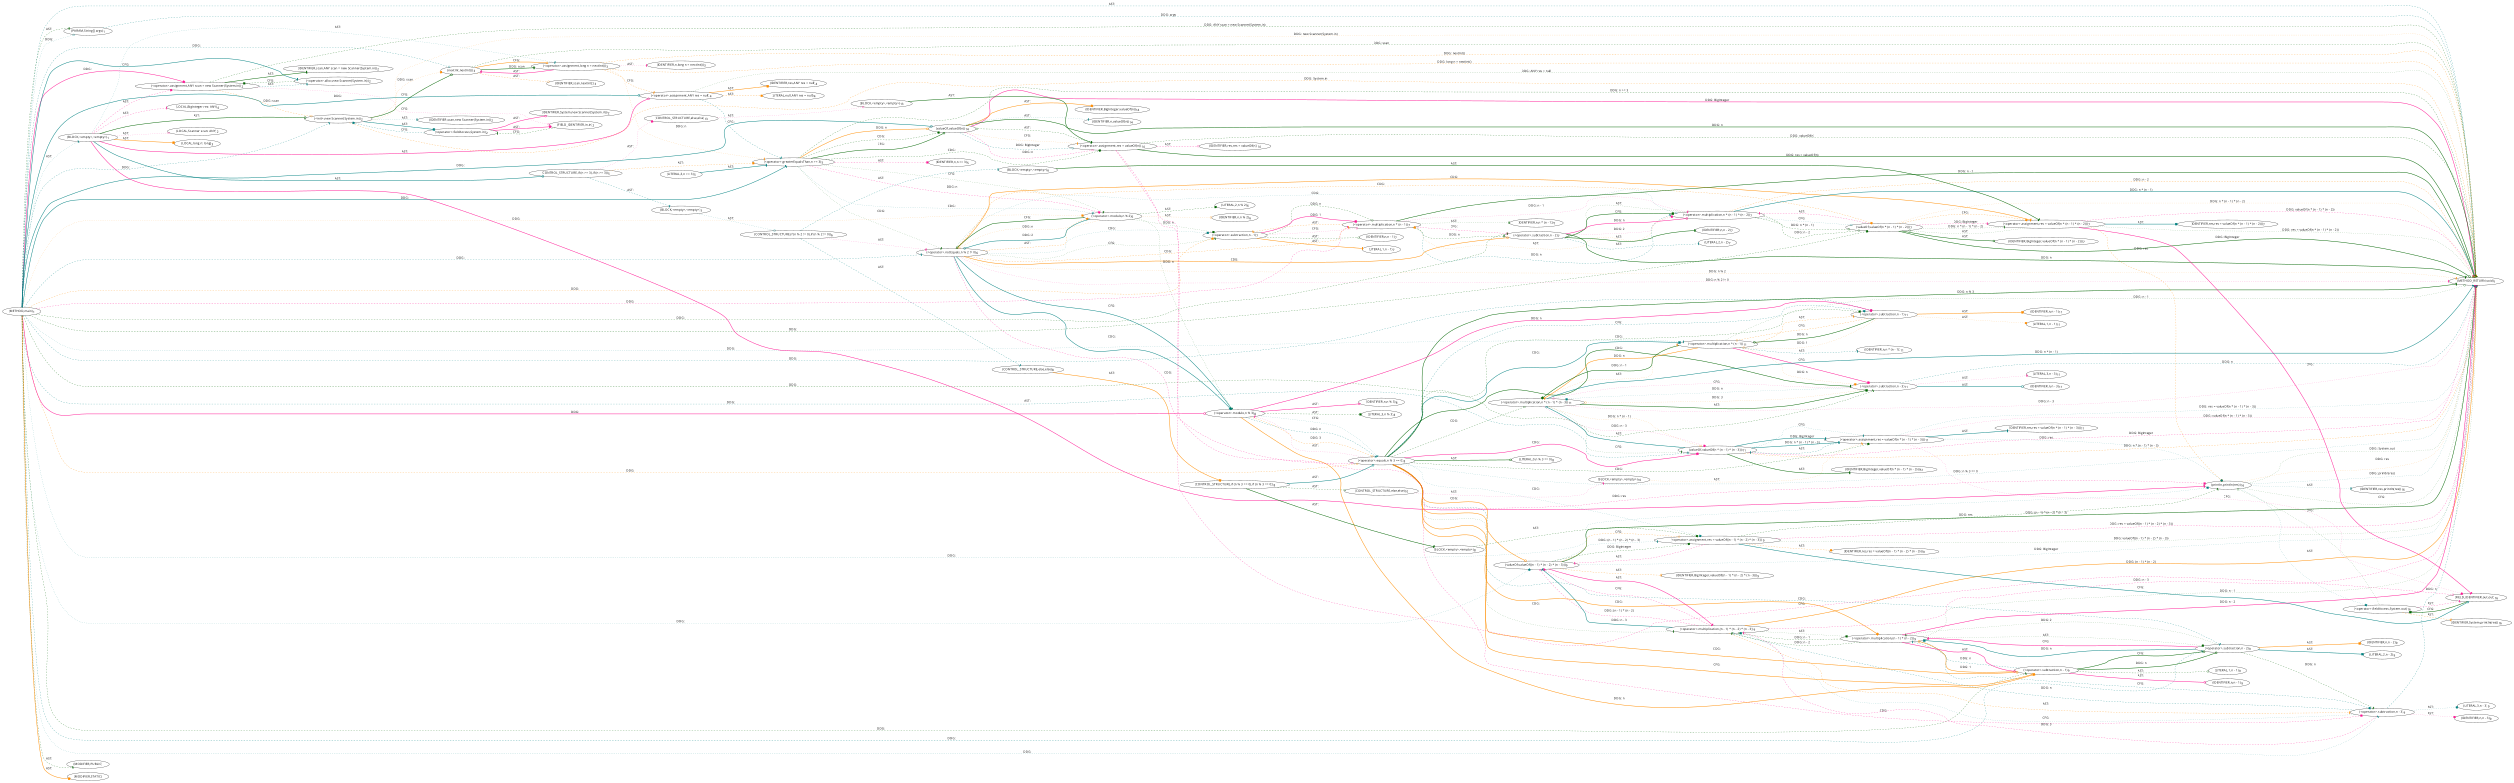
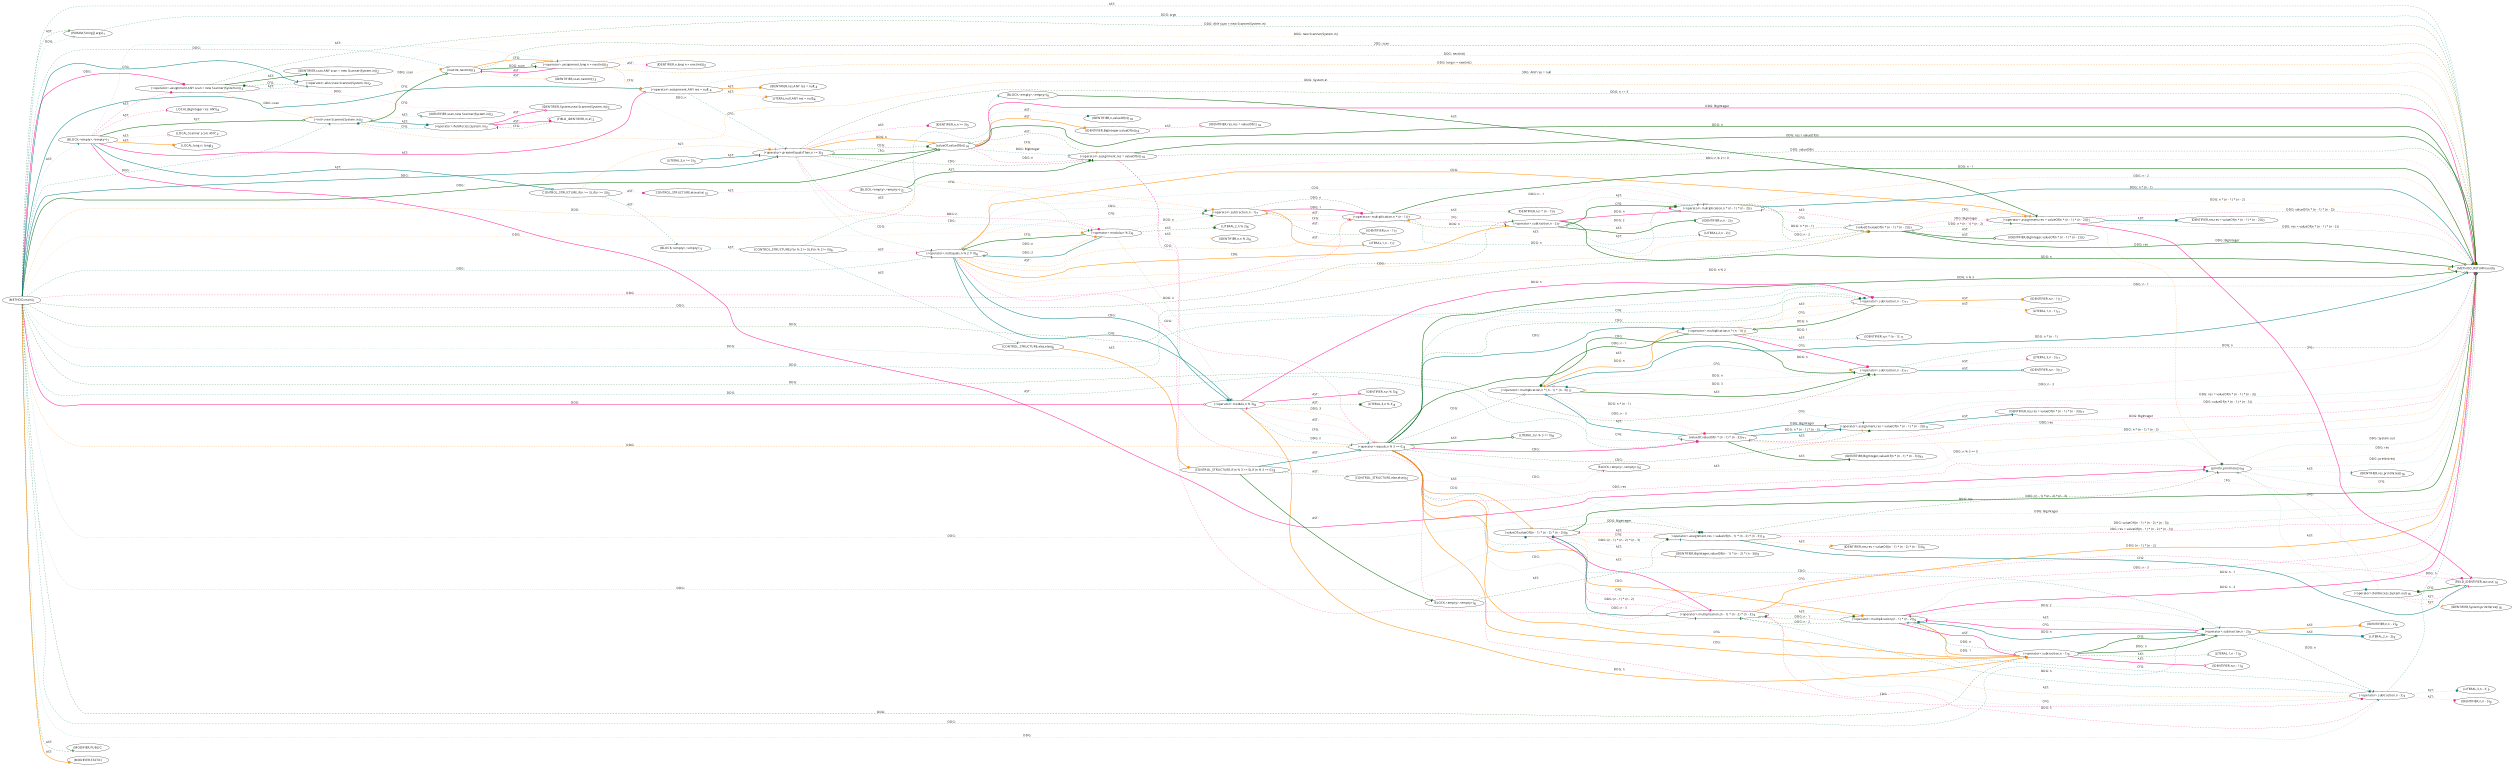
edge "(valueOf,valueOf(n))" -> "(IDENTIFIER,n,valueOf(n))": arrowhead tee -> box
edge "(<operator>.assignment,res = valueOf(n))" -> "(IDENTIFIER,res,res = valueOf(n))": now "(IDENTIFIER,BigInteger,valueOf(n))" -> "(IDENTIFIER,res,res = valueOf(n))"
edge "(METHOD,main)" -> "(valueOf,valueOf(n))": color teal -> darkgreen
